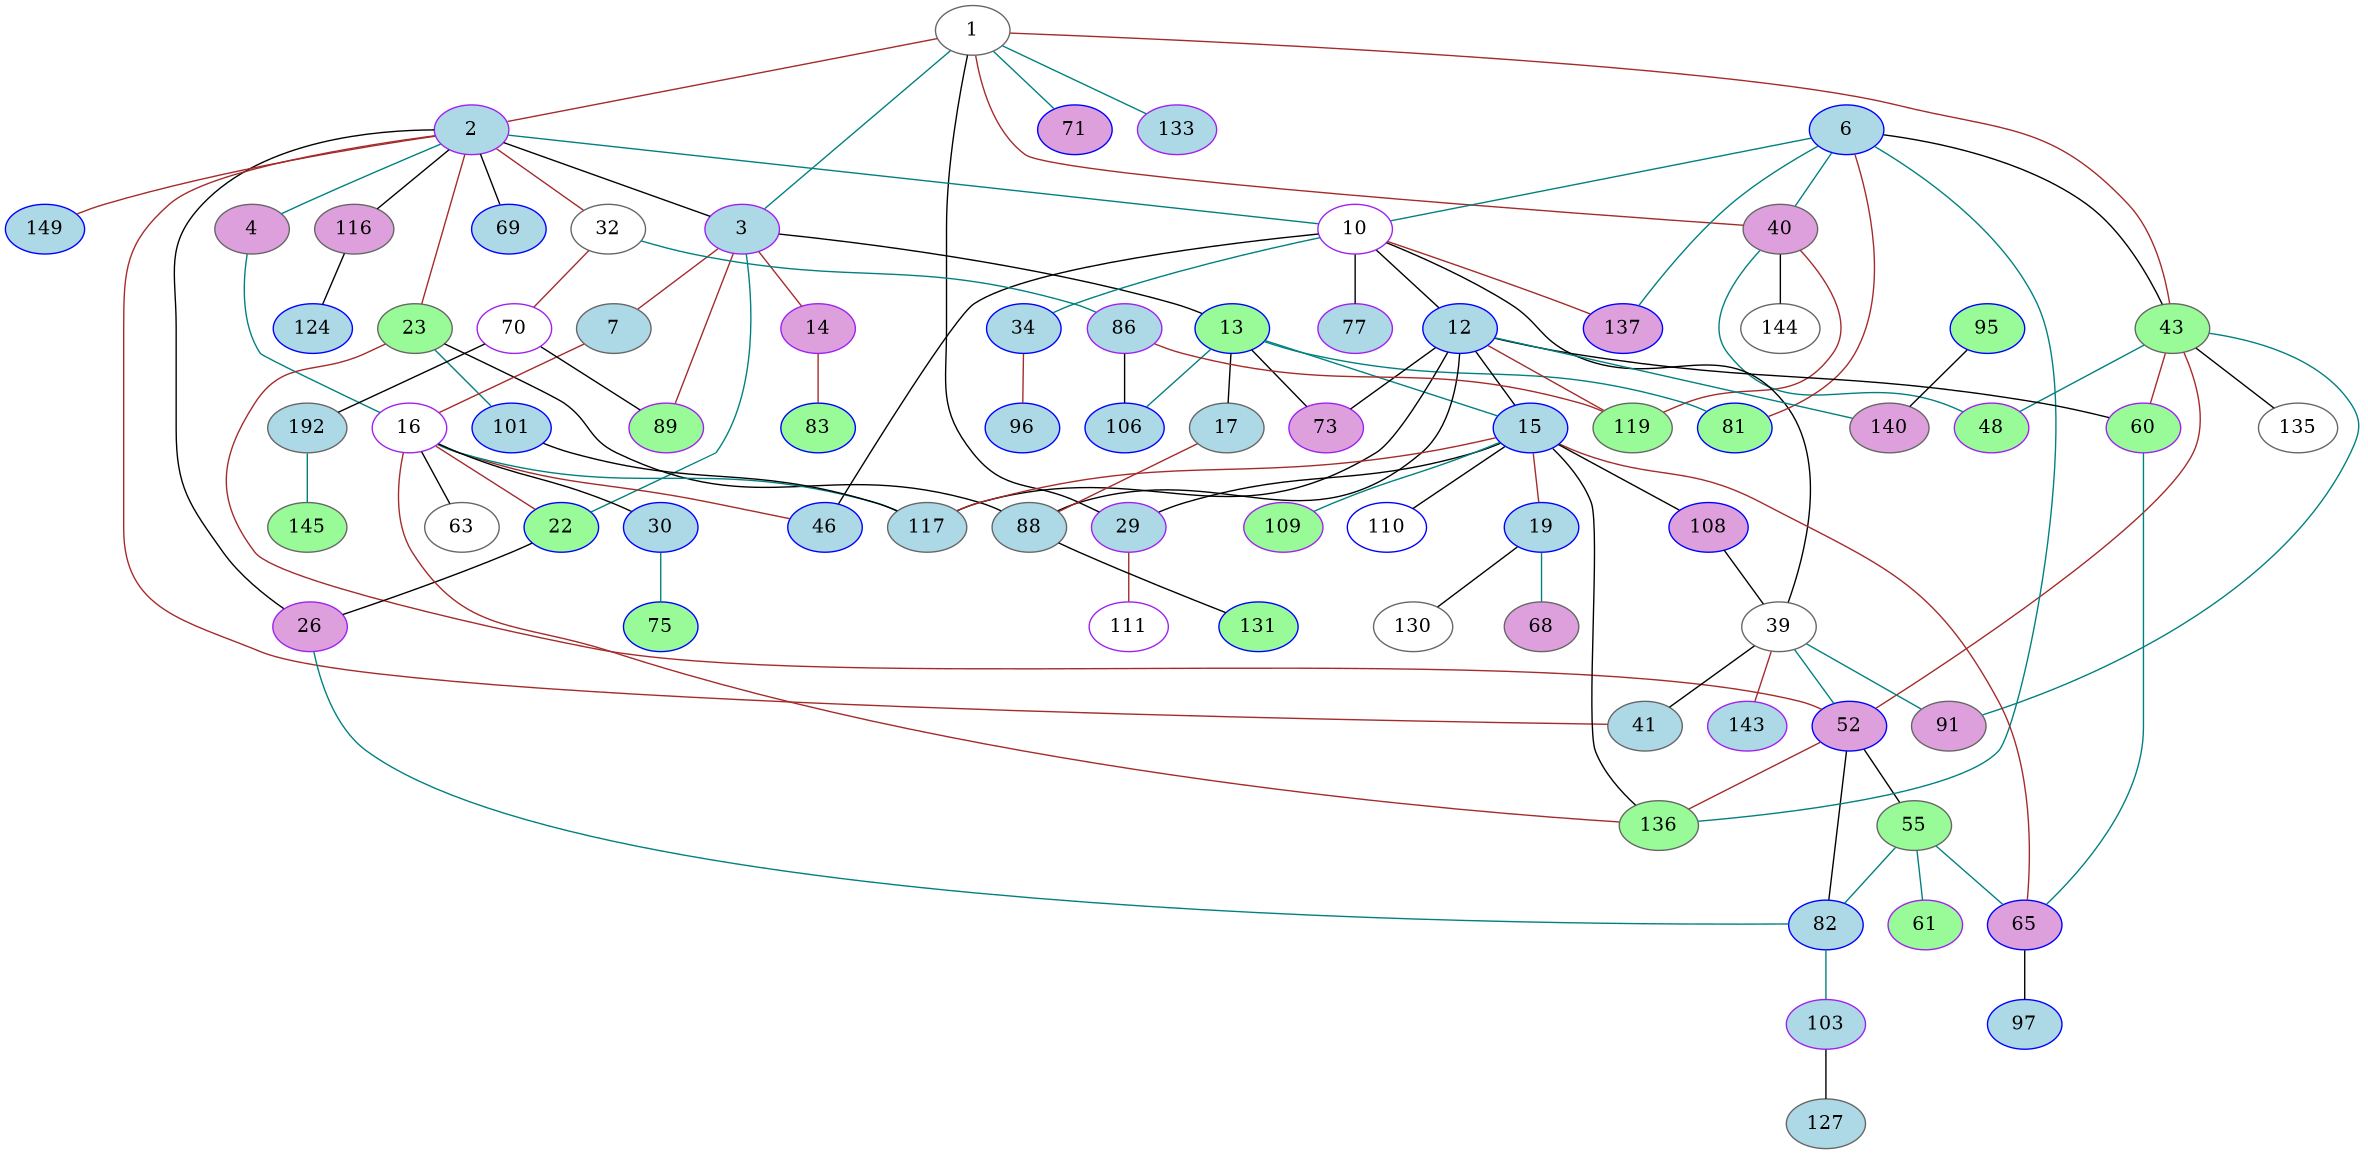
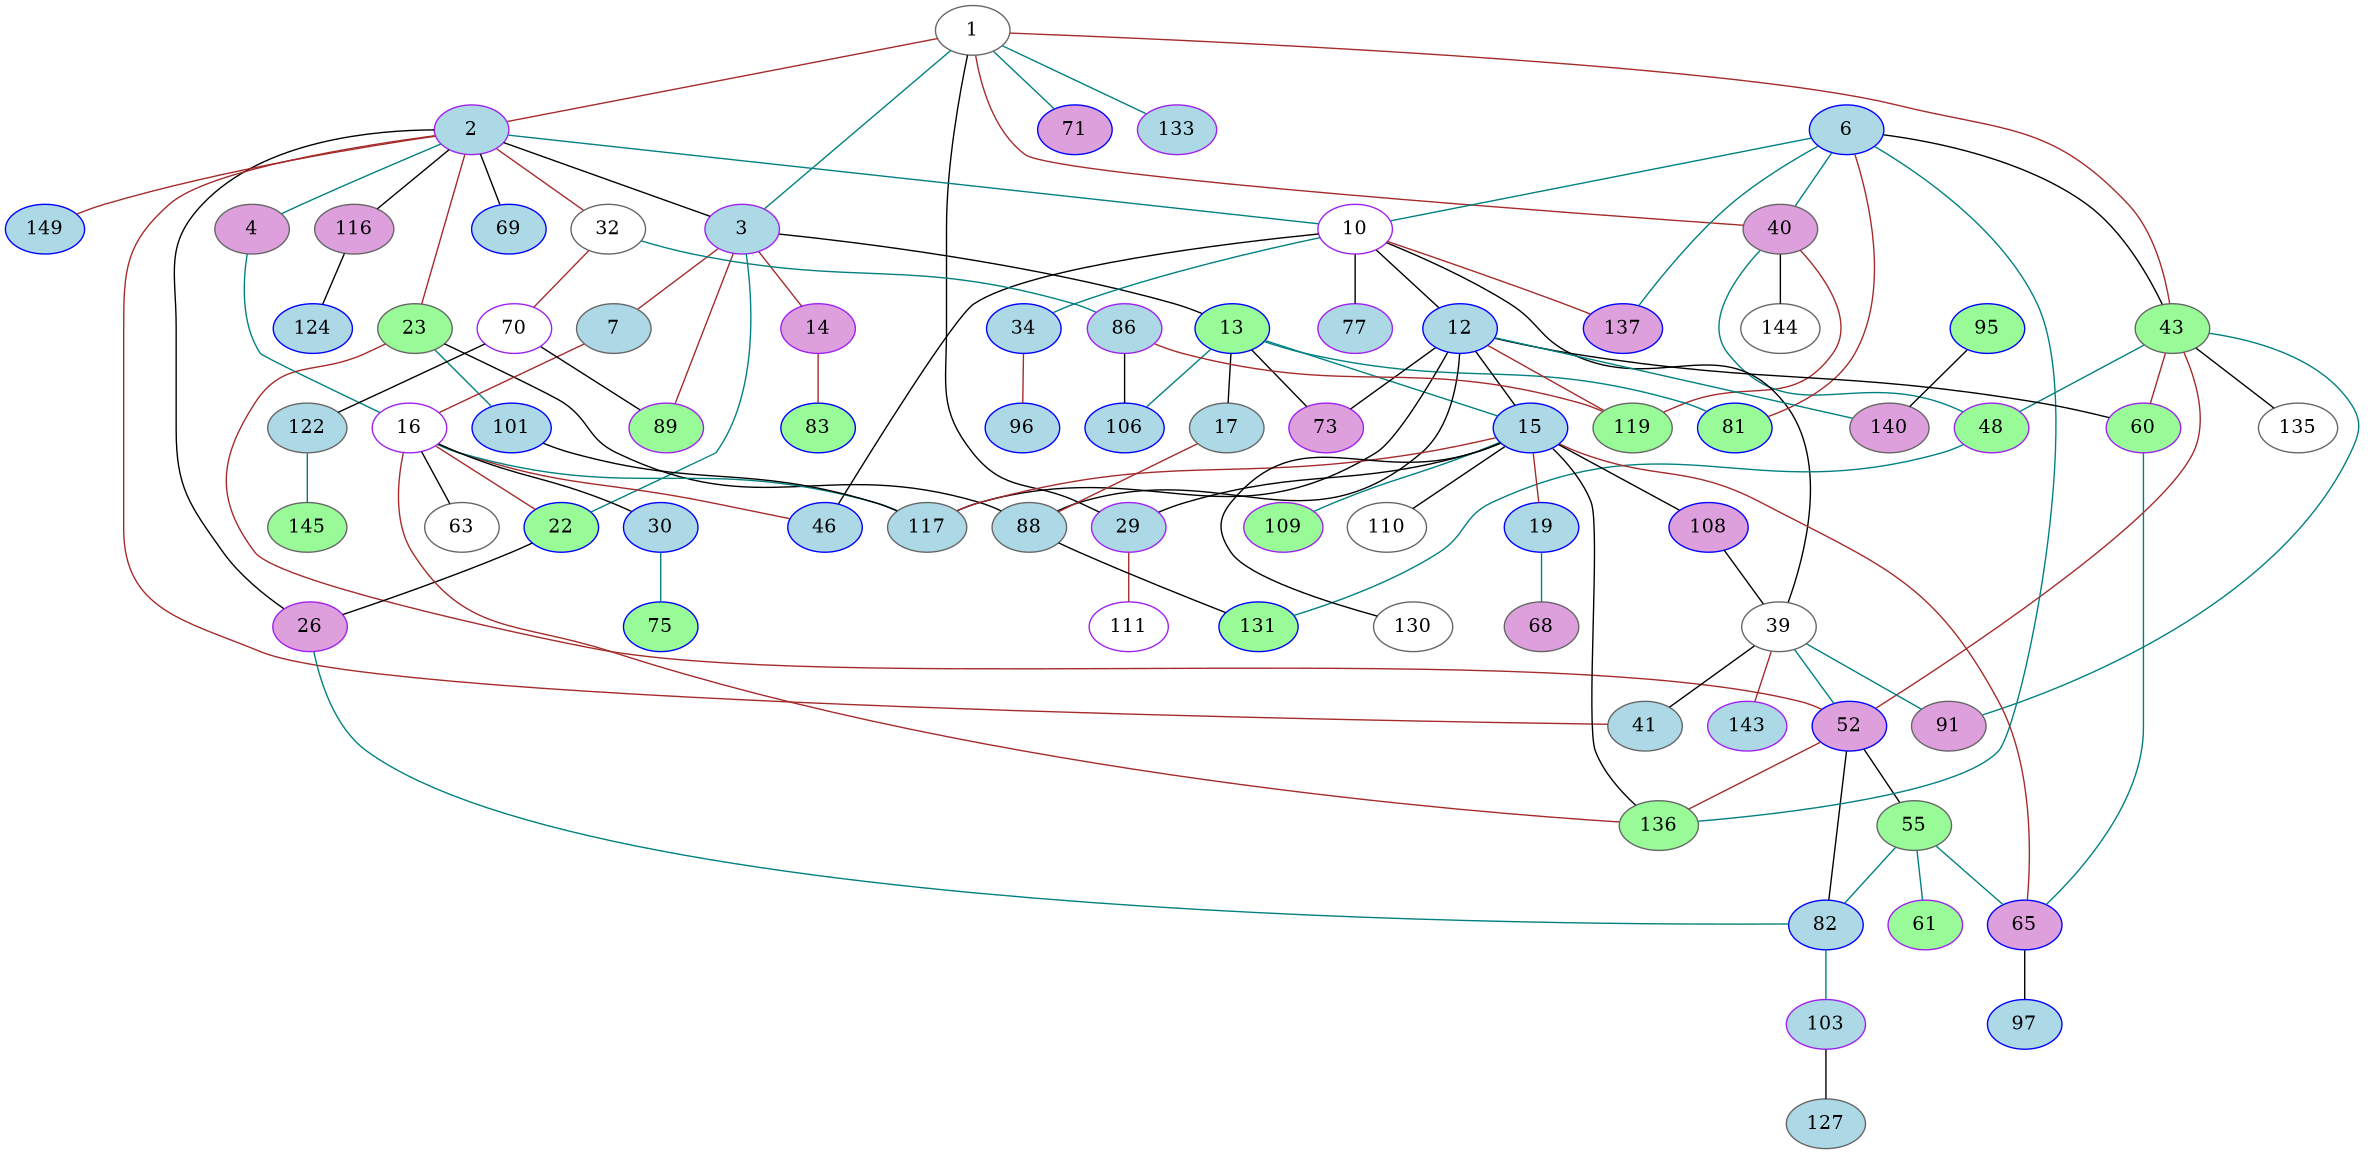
node "192": label "192" -> "122"
edge "48" -- "131": added
node "110": color blue -> gray40
edge "19" -- "130": now "15" -- "130"
